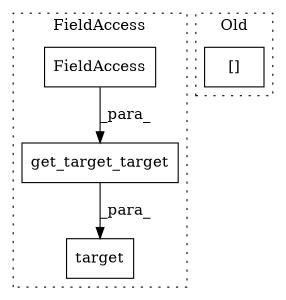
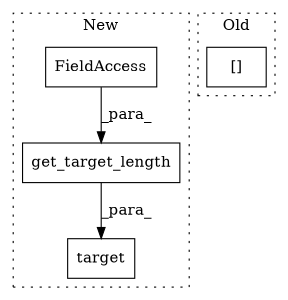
cluster "FieldAccess": label "FieldAccess" -> "New"
node "get_target_target": label "get_target_target" -> "get_target_length"
